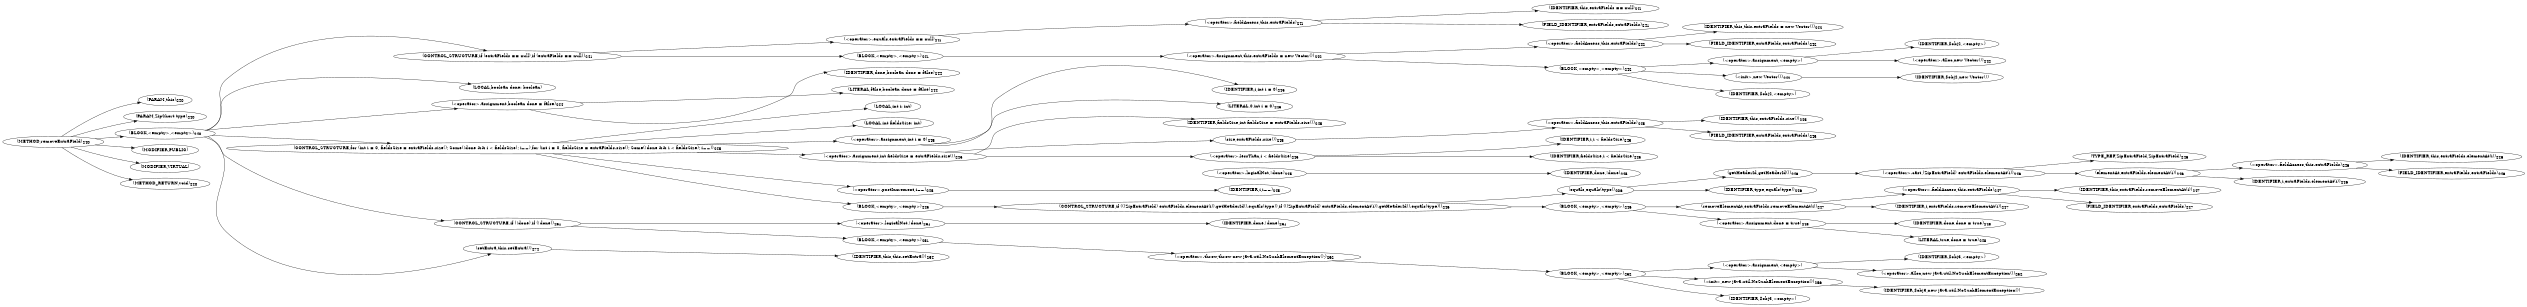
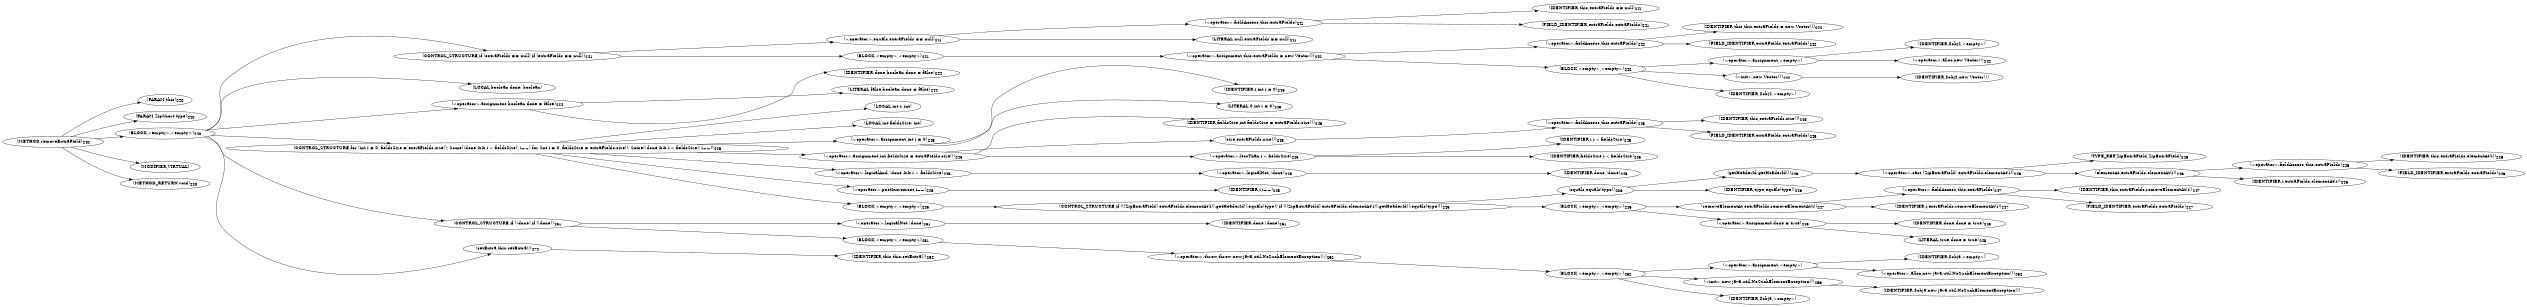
node "(LITERAL,null,extraFields == null)": added
node "(MODIFIER,PUBLIC)": removed
node "(<operator>.logicalAnd,!done && i < fieldsSize)": added
